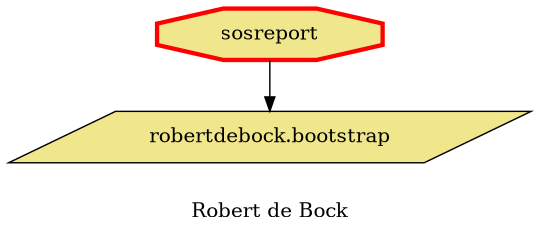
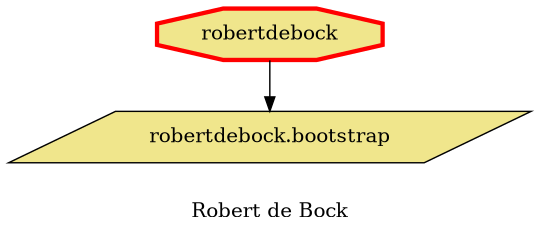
node "sosreport": label "sosreport" -> "robertdebock"
